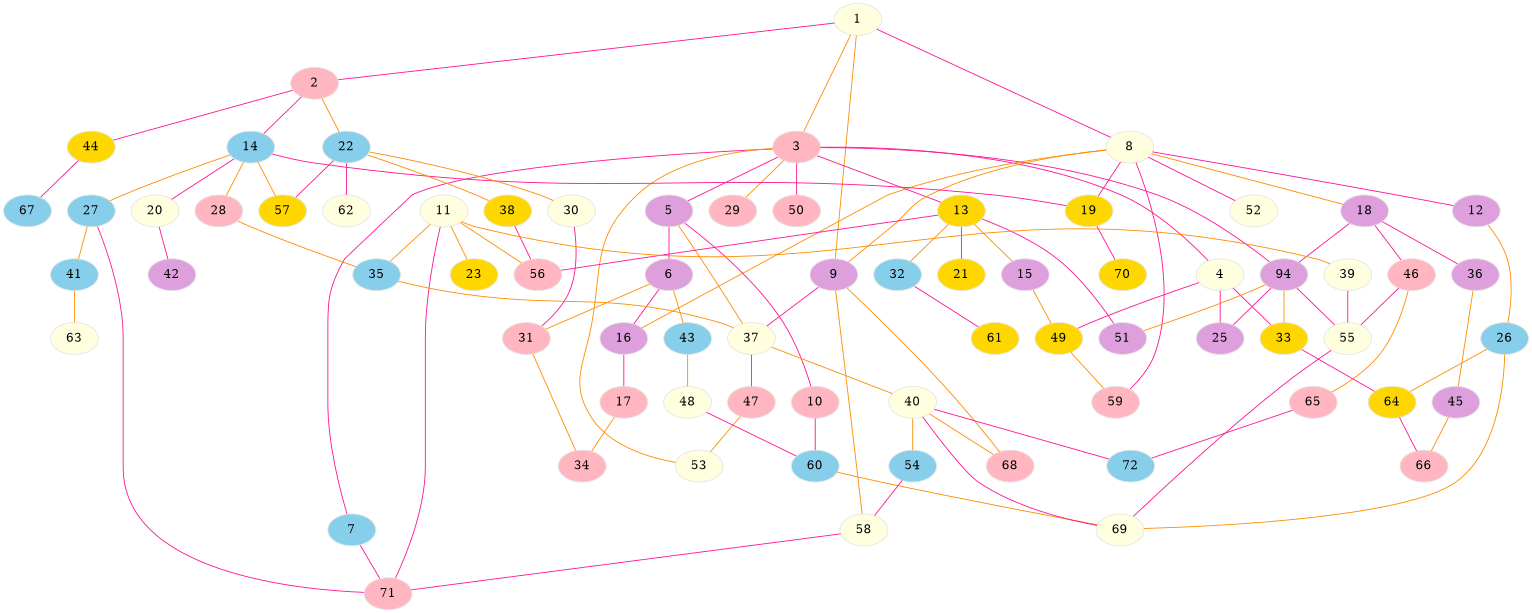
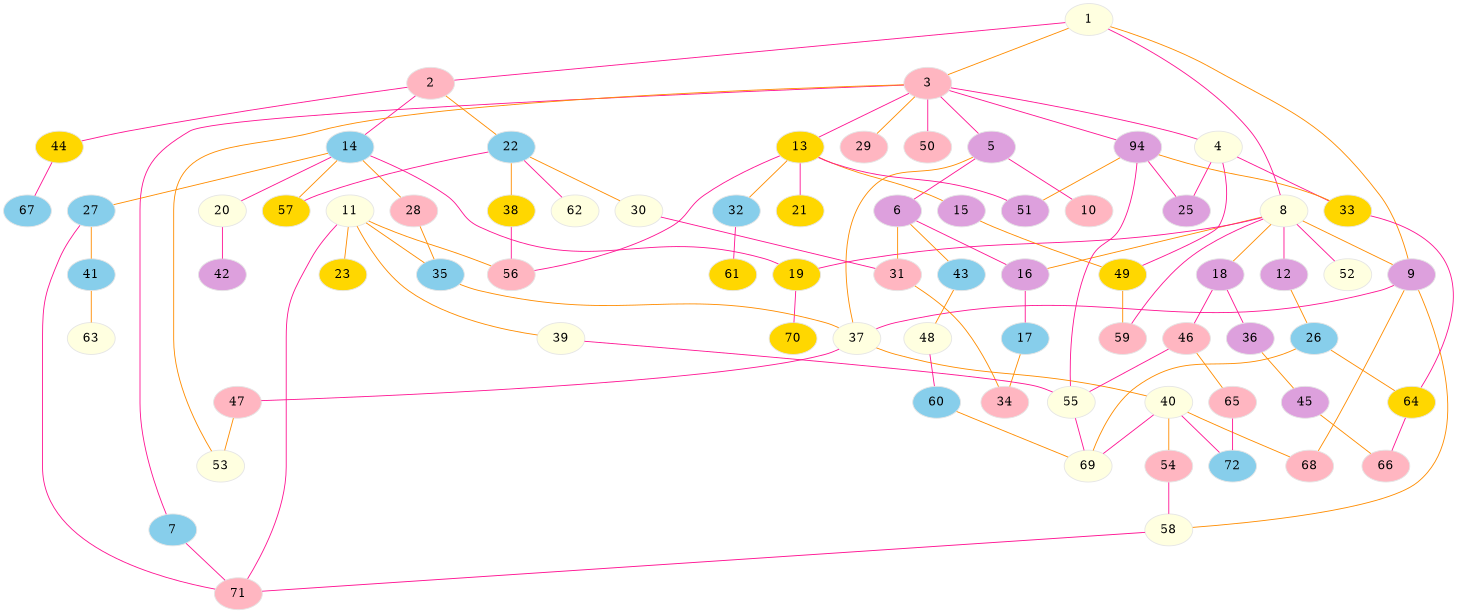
edge "18" -- "94": removed
node "17": fillcolor lightpink -> skyblue
edge "10" -- "60": removed
node "54": fillcolor skyblue -> lightpink
